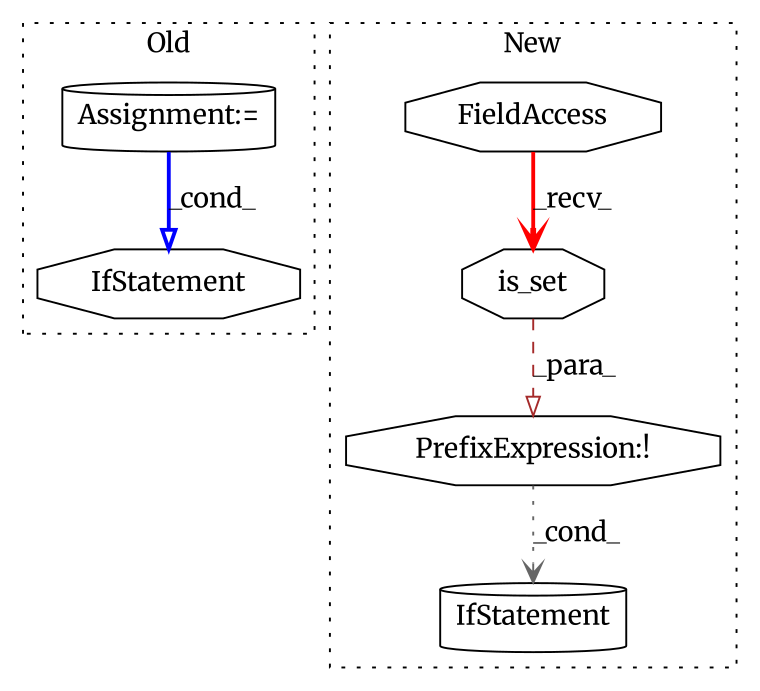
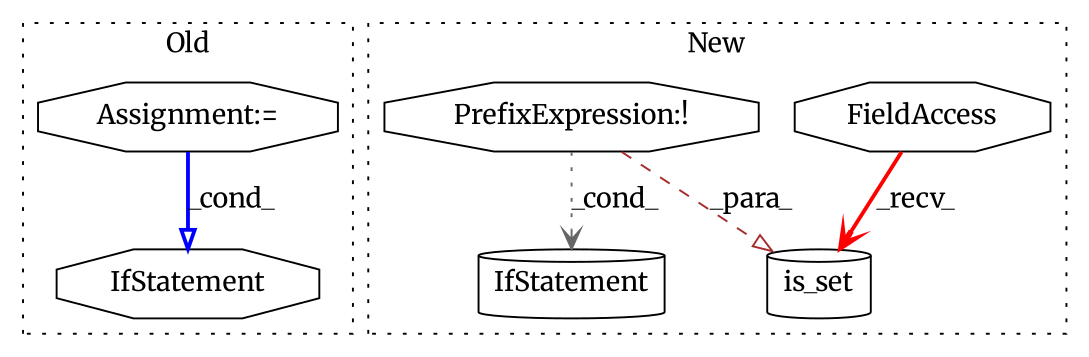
node "Assignment:=": shape cylinder -> octagon
node "is_set": shape octagon -> cylinder
edge "is_set" -> "PrefixExpression:!": reversed
